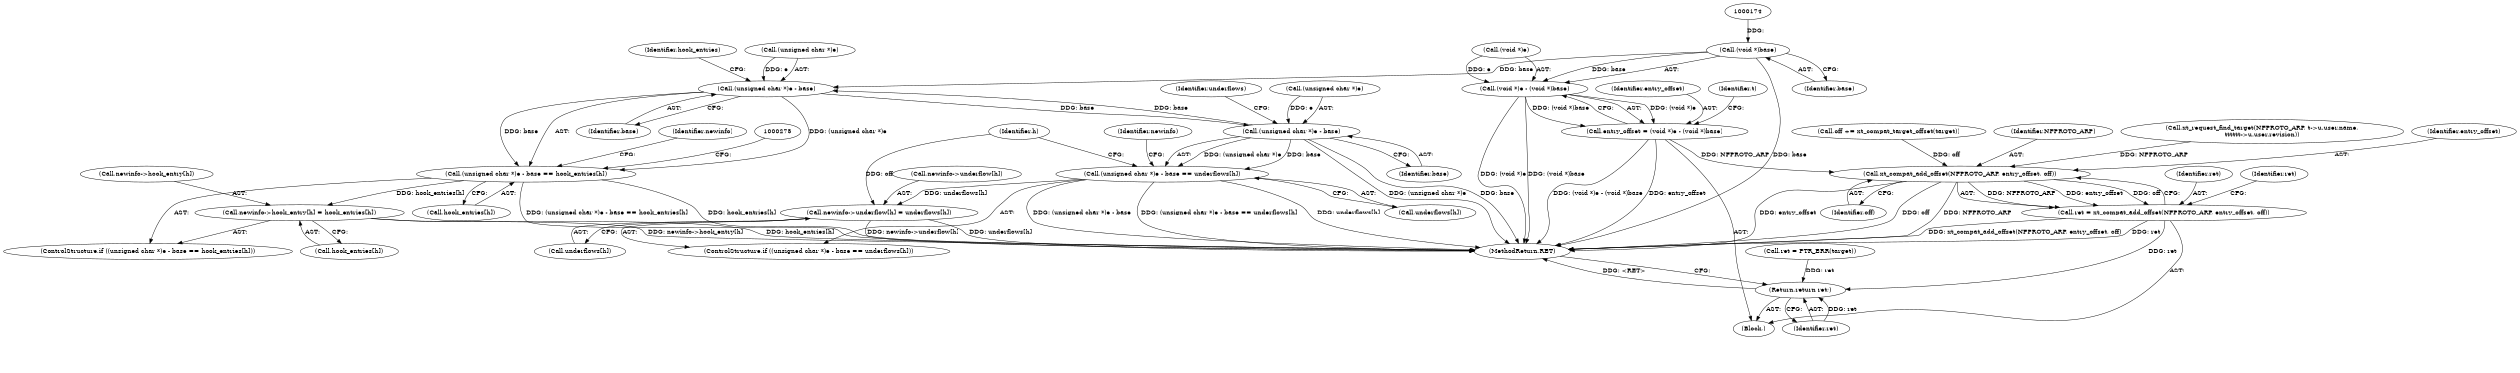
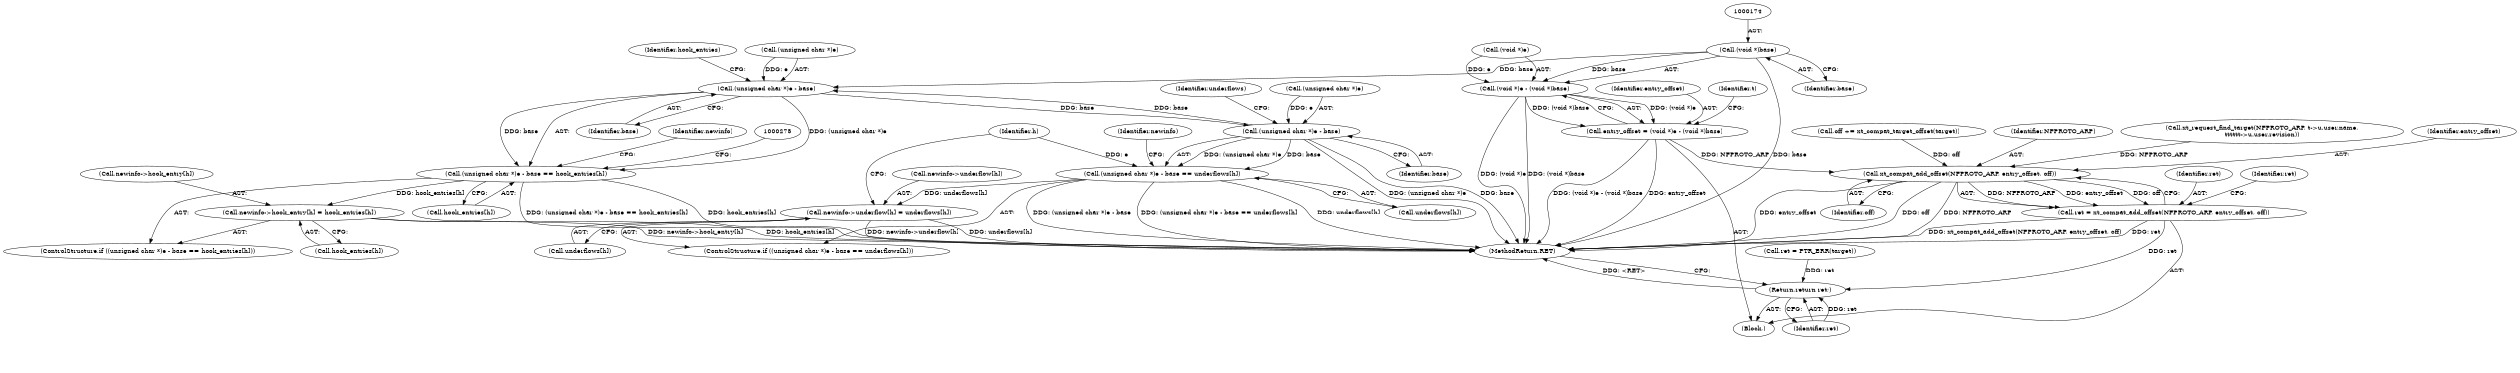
edge "1000174" -> "(Call,(void *)base)": label "DDG: " -> "AST: "
edge "(Identifier,h)" -> "(Call,(unsigned char *)e - base == underflows[h])": label "CFG: " -> "DDG: e"
edge "(Identifier,h)" -> "(Call,newinfo->underflow[h] = underflows[h])": label "DDG: off" -> "CFG: "
